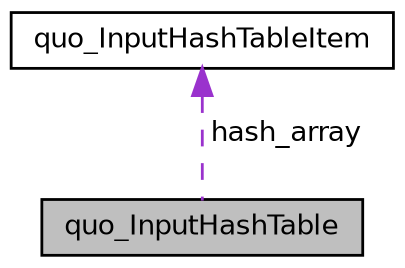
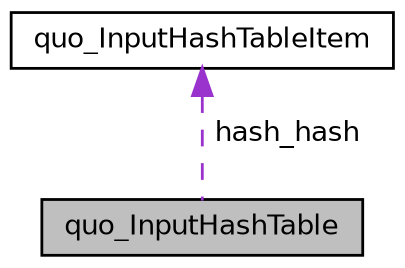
edge "quo_InputHashTable" -> "quo_InputHashTableItem": label " hash_array" -> " hash_hash"
